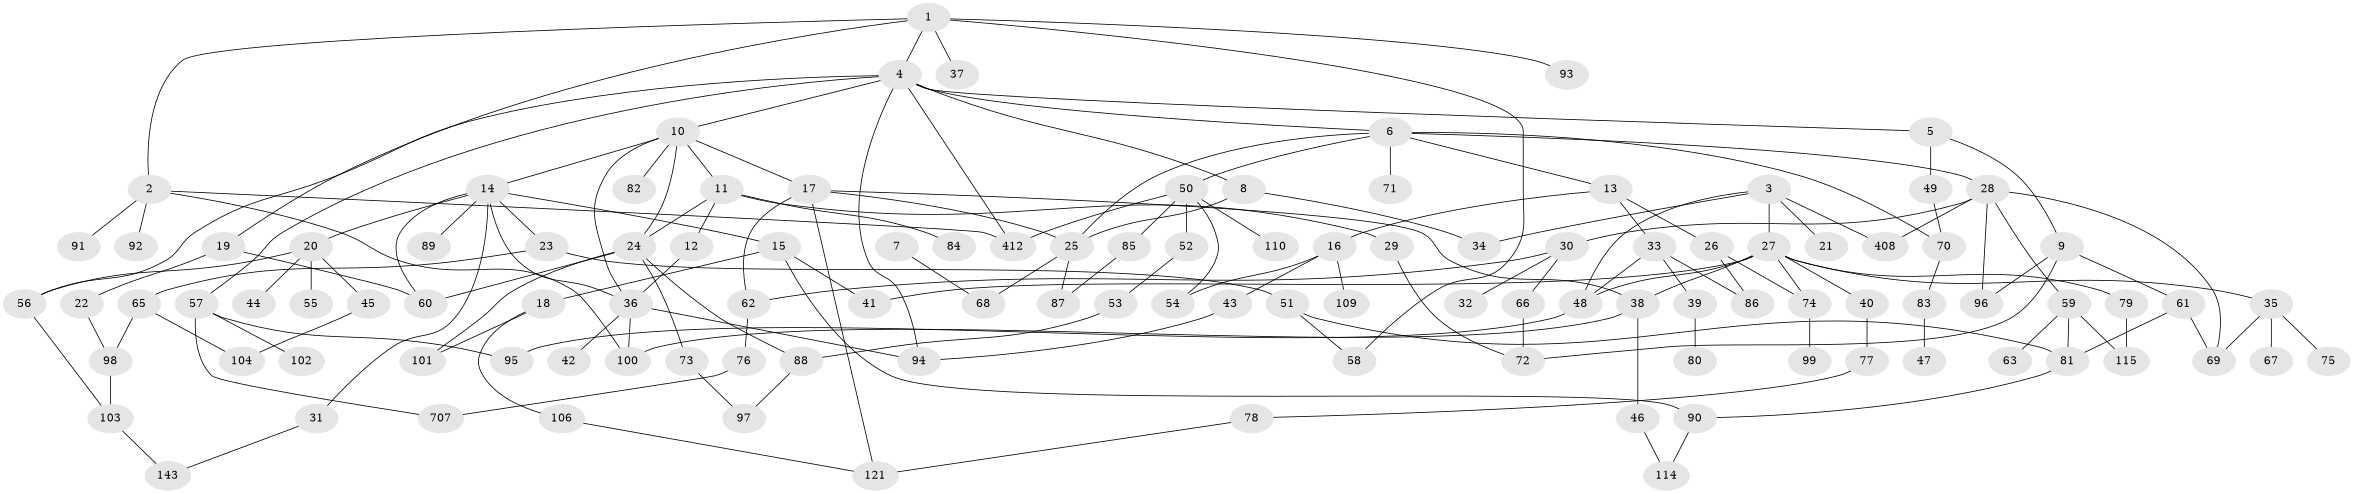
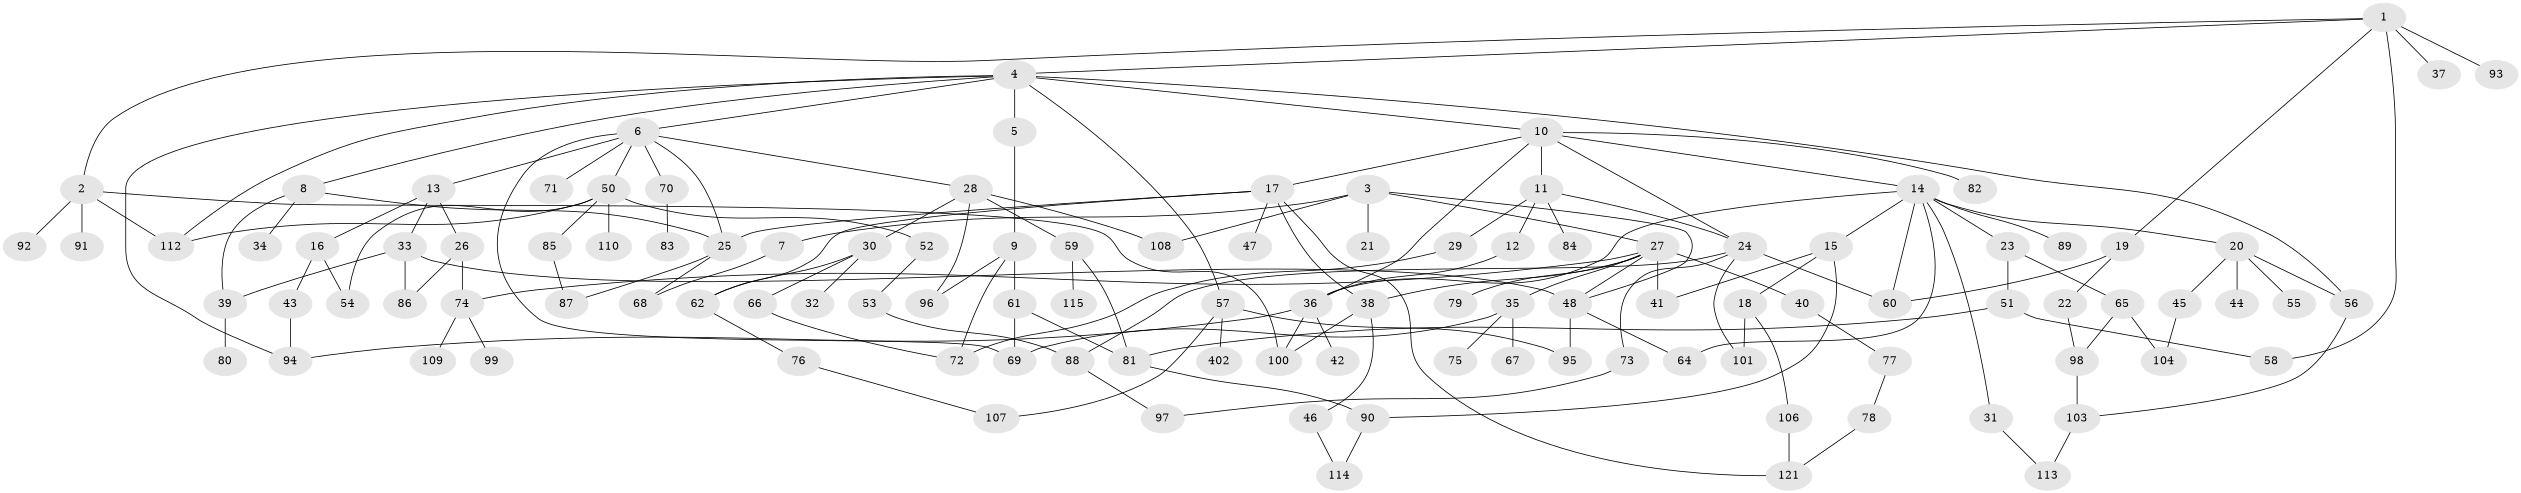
node "49": removed
edge "3" -- "34": now "3" -- "7"
edge "8" -- "39": added
edge "28" -- "69": now "6" -- "69"
node "412": label "412" -> "112"
node "408": label "408" -> "108"
edge "16" -- "109": now "74" -- "109"
edge "83" -- "47": now "17" -- "47"
edge "79" -- "115": removed
node "102": label "102" -> "402"
node "64": added
node "63": removed
node "707": label "707" -> "107"
node "143": label "143" -> "113"
